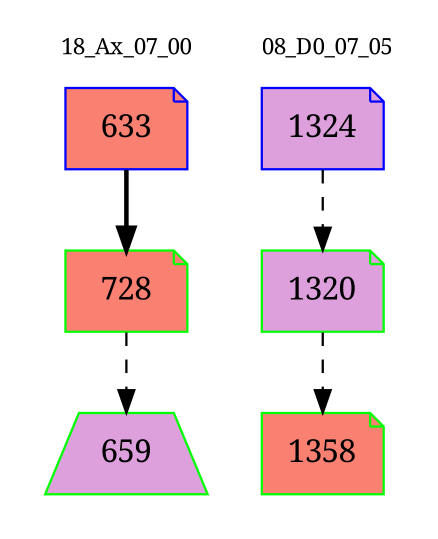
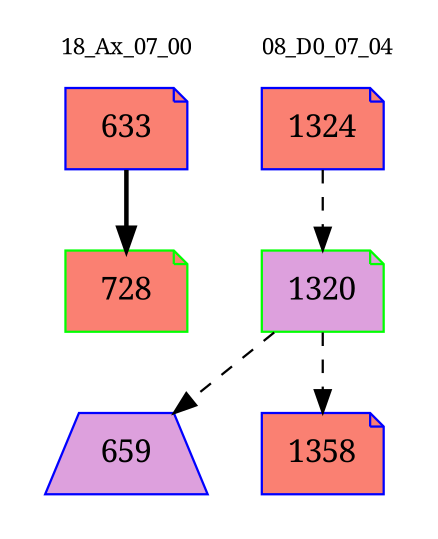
cluster "08_D0_07_05": label "08_D0_07_05" -> "08_D0_07_04"
node "1324": fillcolor plum -> salmon
edge "728" -> "659": now "1320" -> "659"
node "659": color green -> blue
node "1358": color green -> blue
